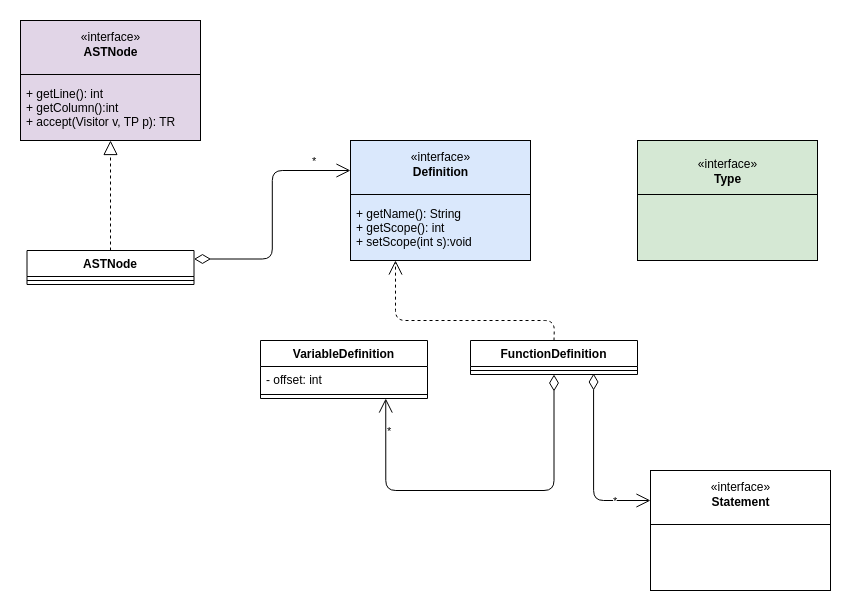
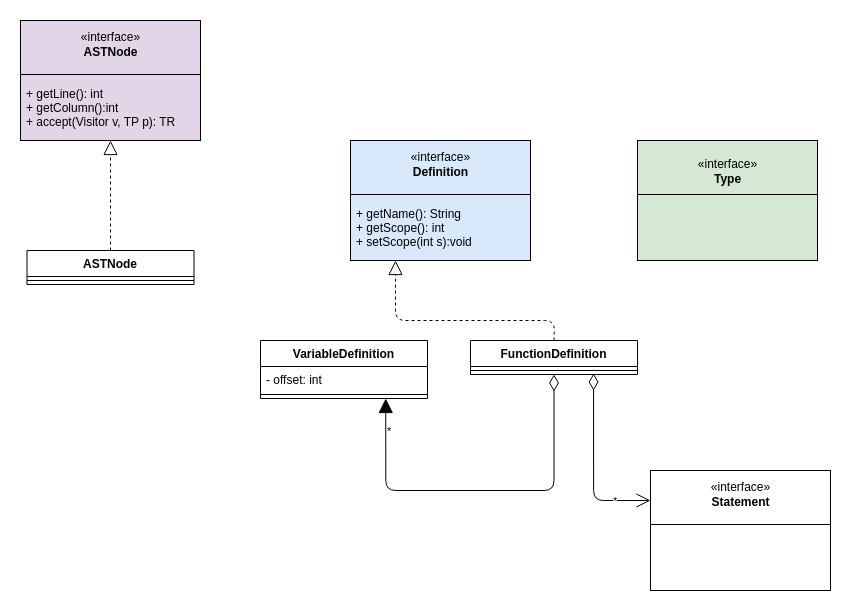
edge "«interface» Definition" -- "ASTNode": removed, label "*"
edge "FunctionDefinition" -> "«interface» Definition": arrowhead open -> block
edge "FunctionDefinition" -- "VariableDefinition": arrowhead open -> block
